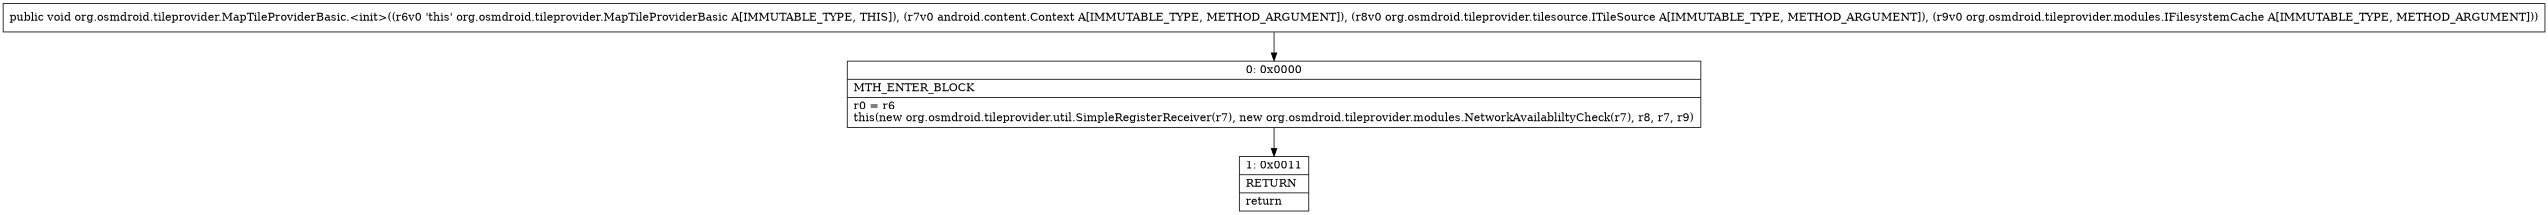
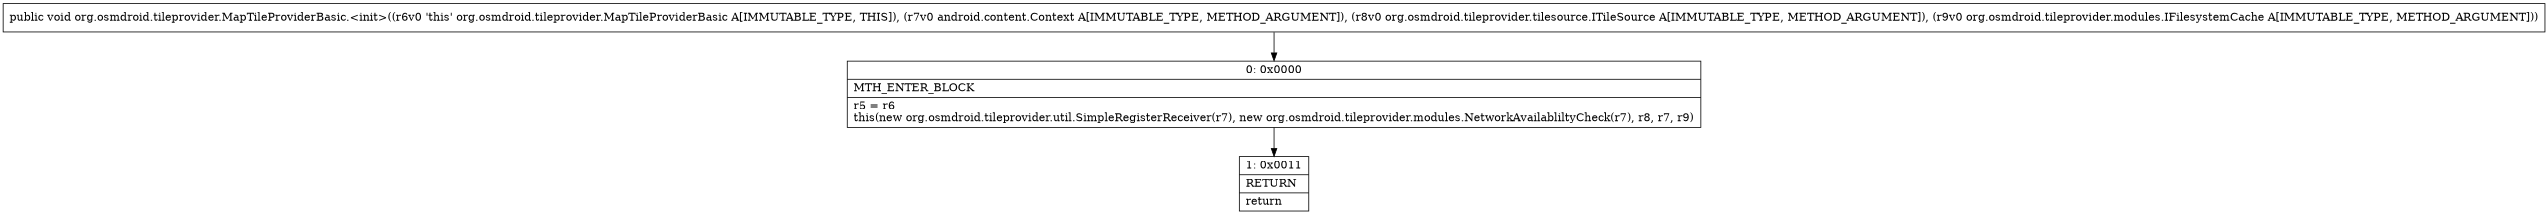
node "0: 0x0000": text "r0 = r6" -> "r5 = r6"
